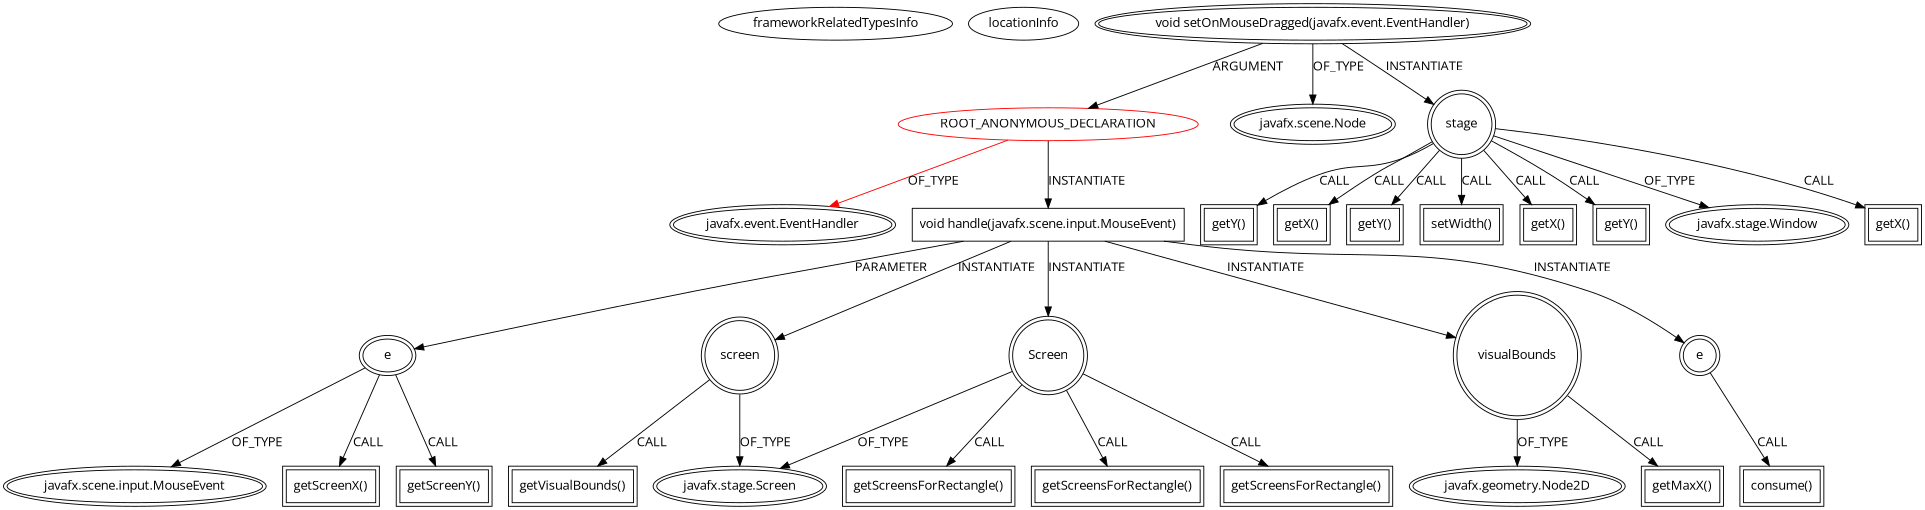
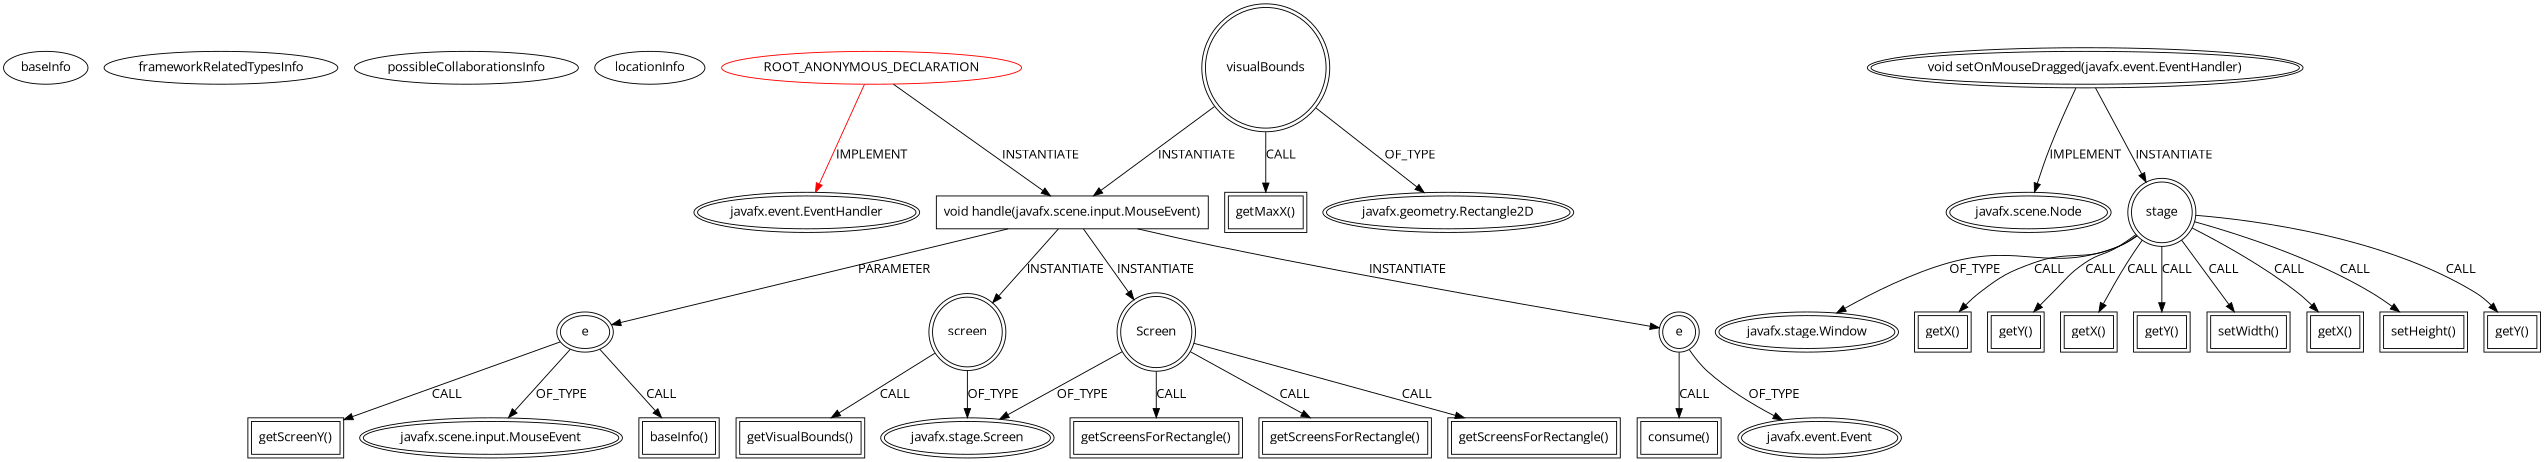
edge "void setOnMouseDragged(javafx.event.EventHandler)" -> "javafx.scene.Node": label "OF_TYPE" -> "IMPLEMENT"
node "baseInfo": added
node "possibleCollaborationsInfo": added
edge "void setOnMouseDragged(javafx.event.EventHandler)" -> "ROOT_ANONYMOUS_DECLARATION": removed, label "ARGUMENT"
edge "ROOT_ANONYMOUS_DECLARATION" -> "javafx.event.EventHandler": label "OF_TYPE" -> "IMPLEMENT"
edge "void handle(javafx.scene.input.MouseEvent)" -> "visualBounds": reversed
node "setHeight()": added
node "javafx.event.Event": added
node "getScreenX()": label "getScreenX()" -> "baseInfo()"
node "javafx.geometry.Node2D": label "javafx.geometry.Node2D" -> "javafx.geometry.Rectangle2D"
